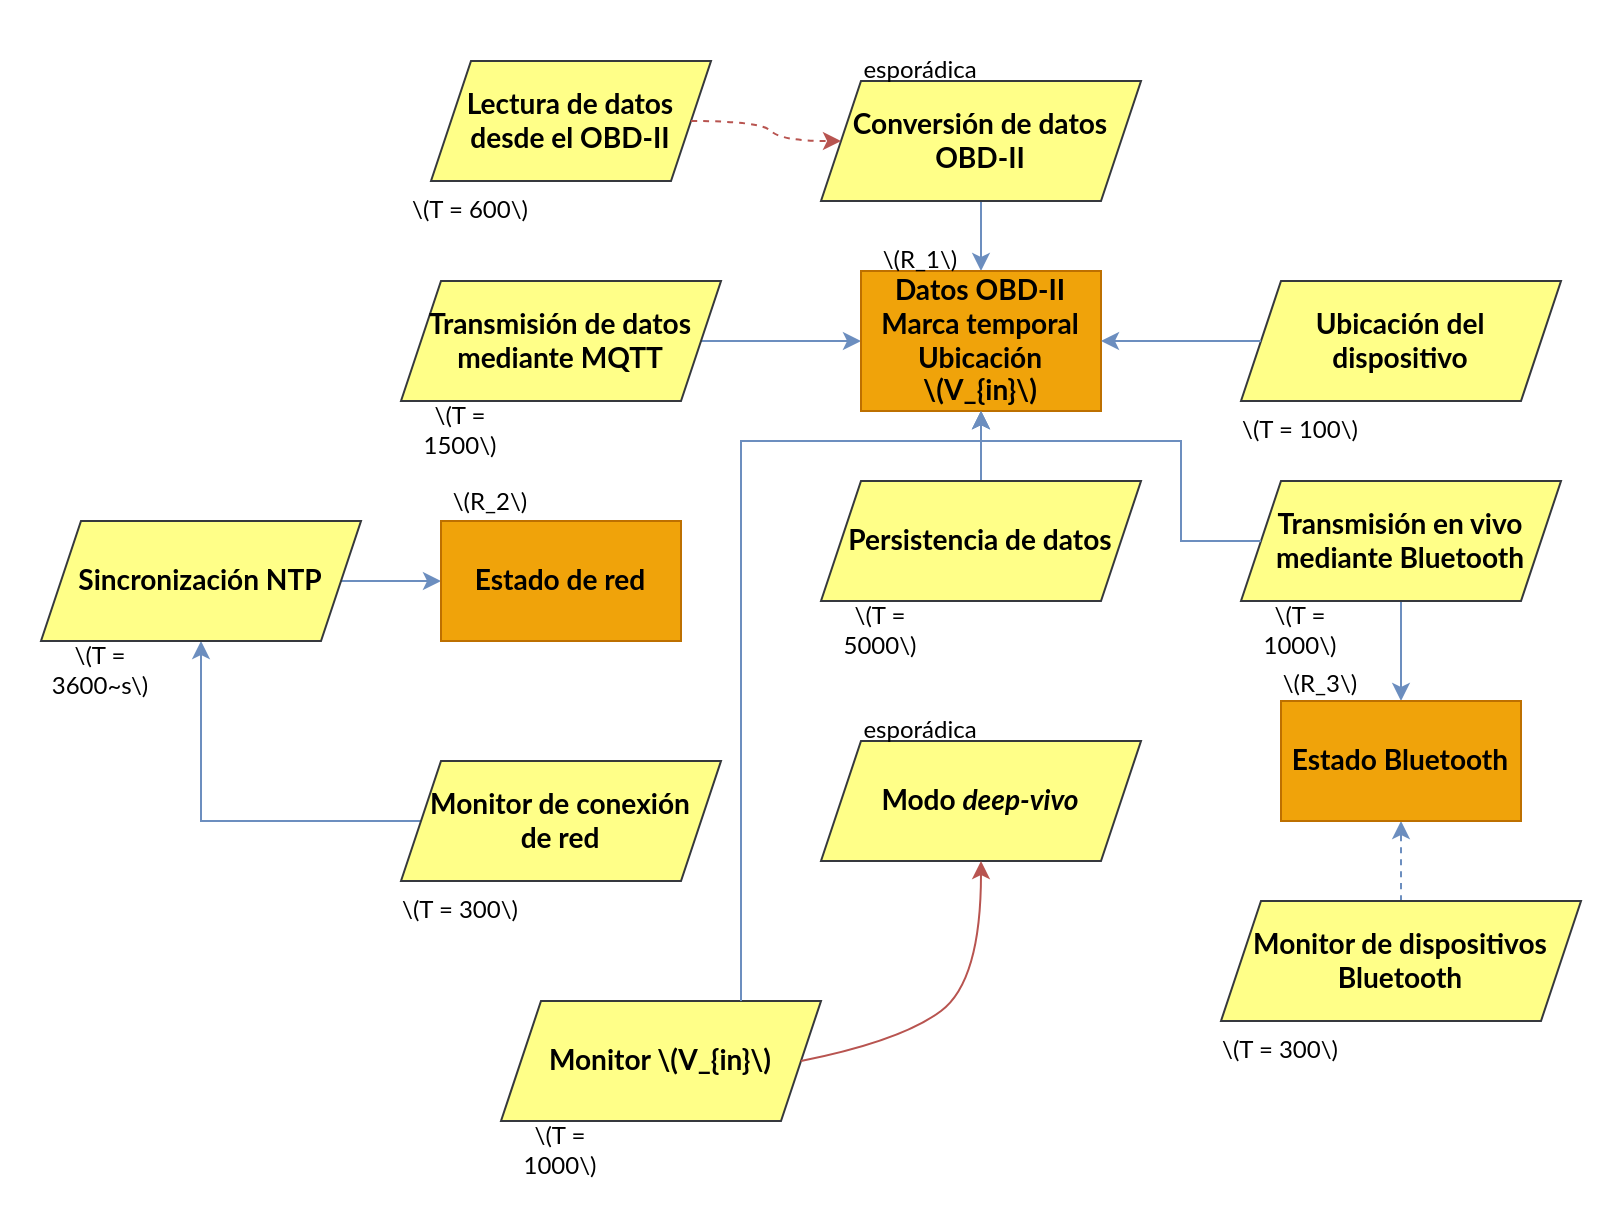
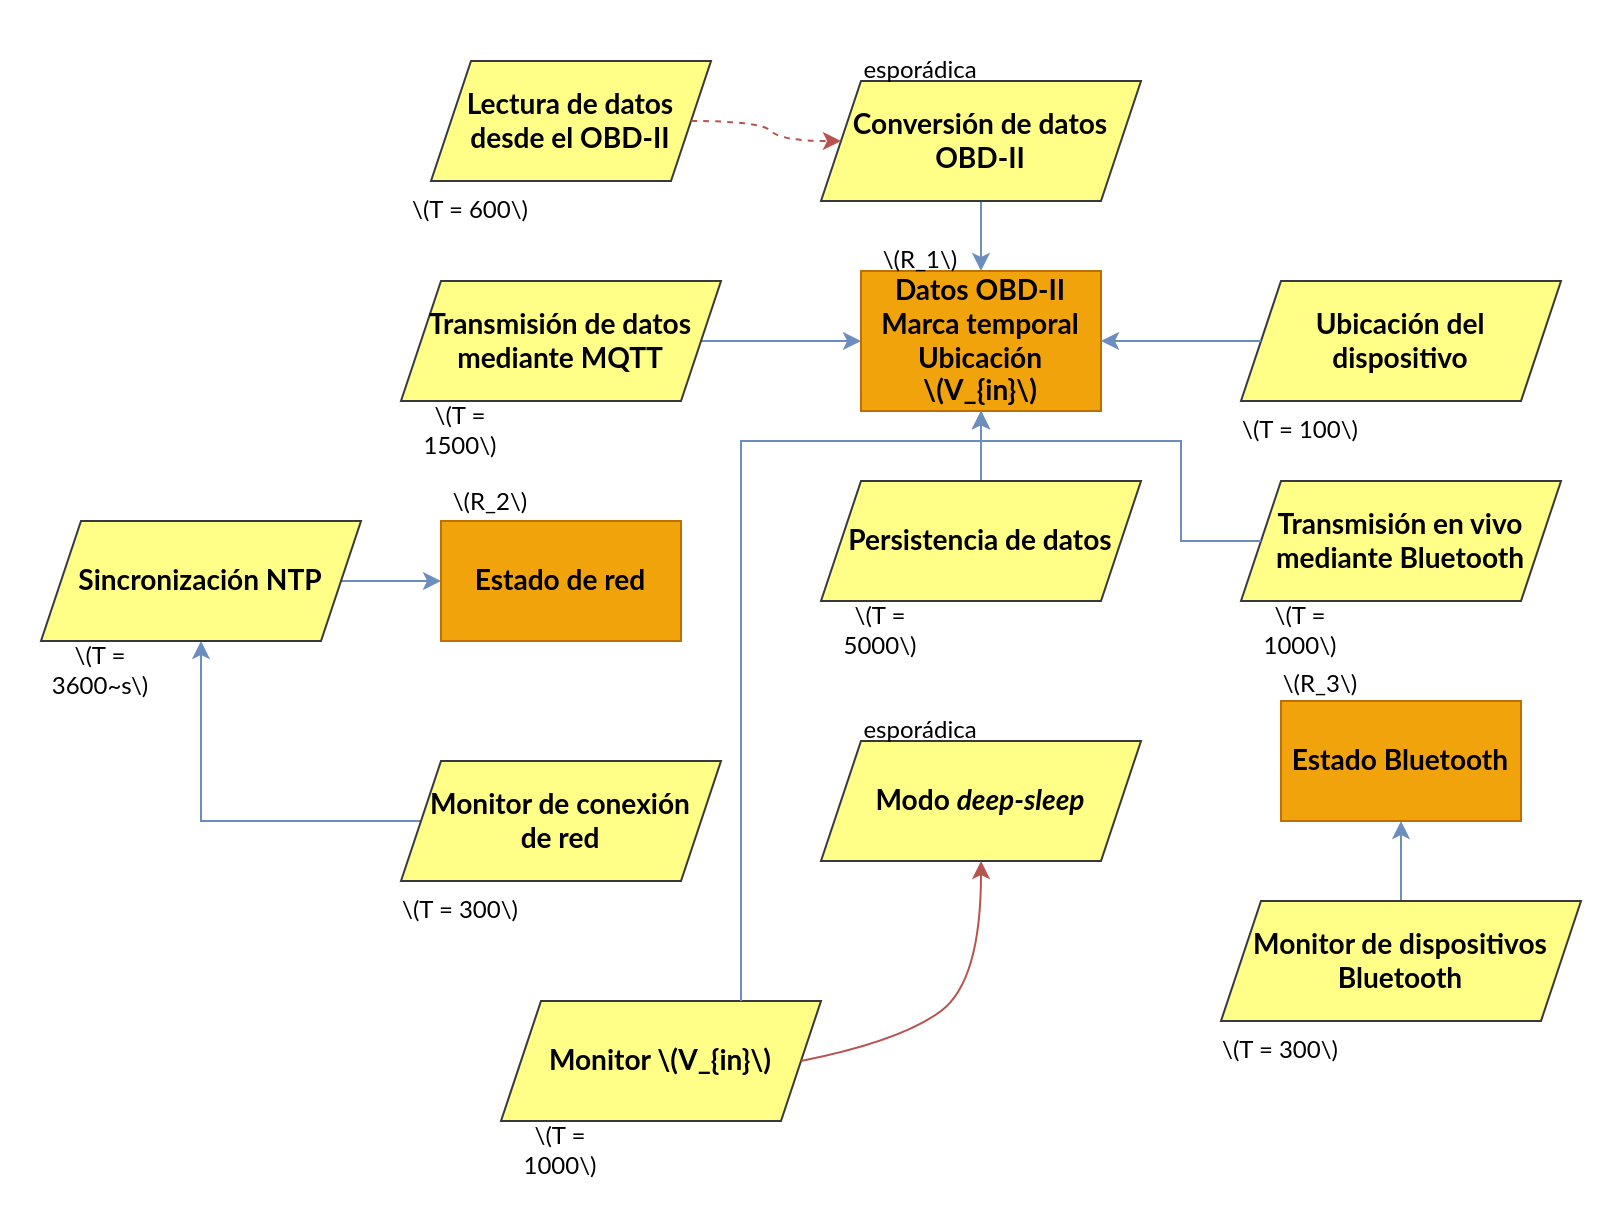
edge "Transmisión en vivo mediante Bluetooth" -> "Estado Bluetooth": removed
node "Modo deep-vivo": label "Modo deep-vivo" -> "Modo deep-sleep"
edge "Monitor de dispositivos Bluetooth" -> "Estado Bluetooth": style dashed -> solid
